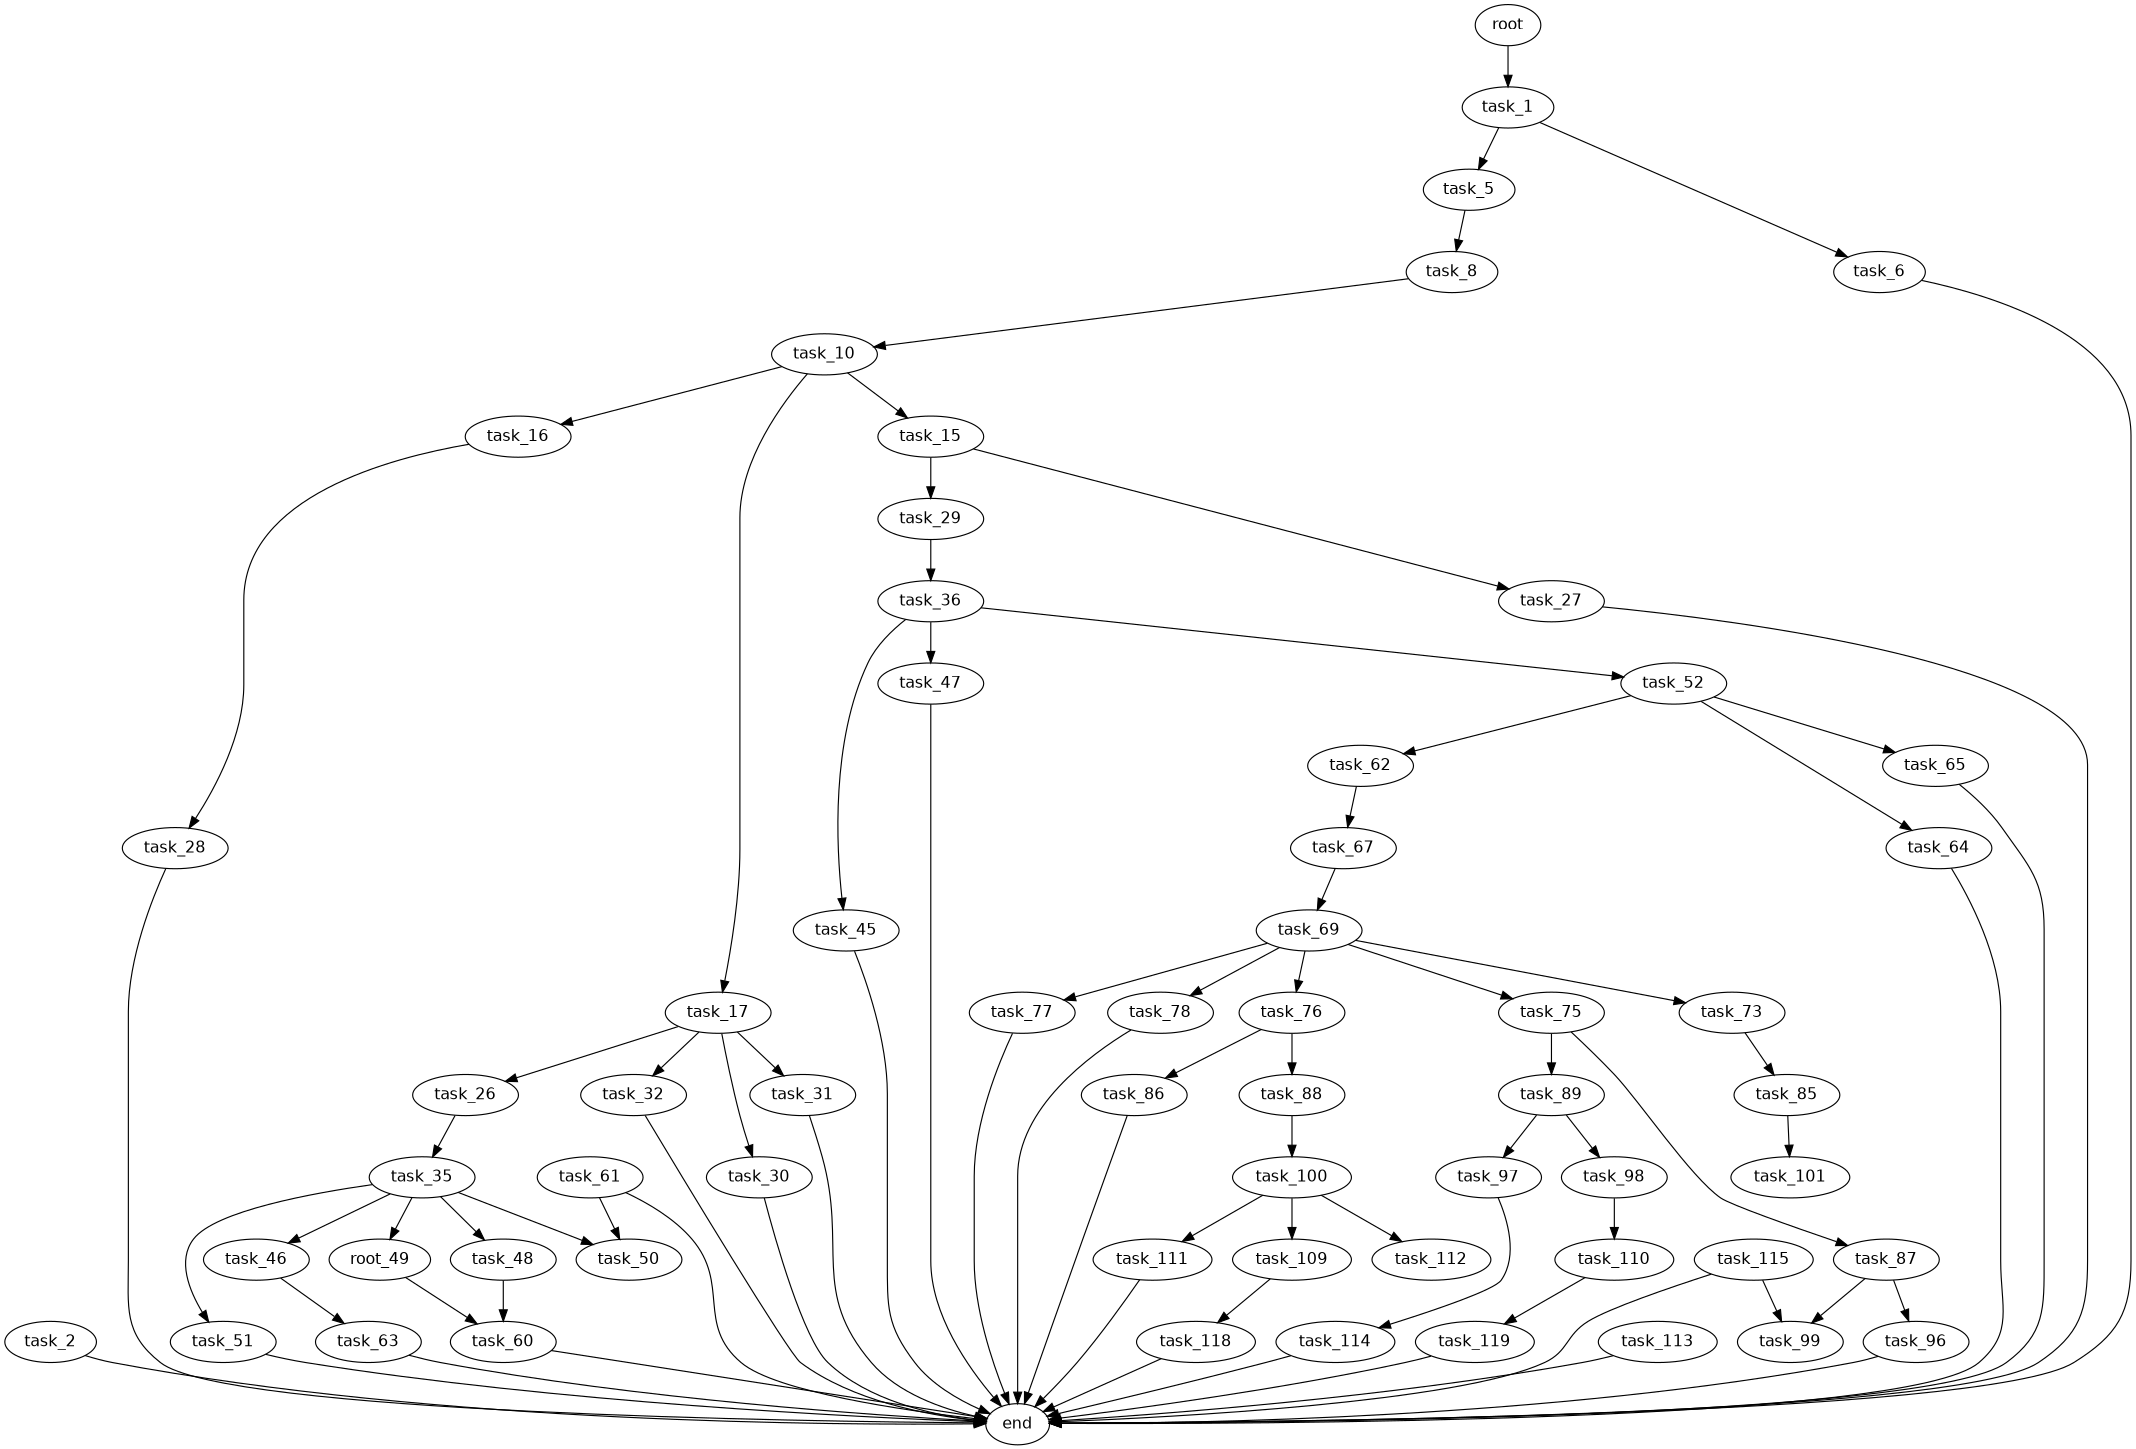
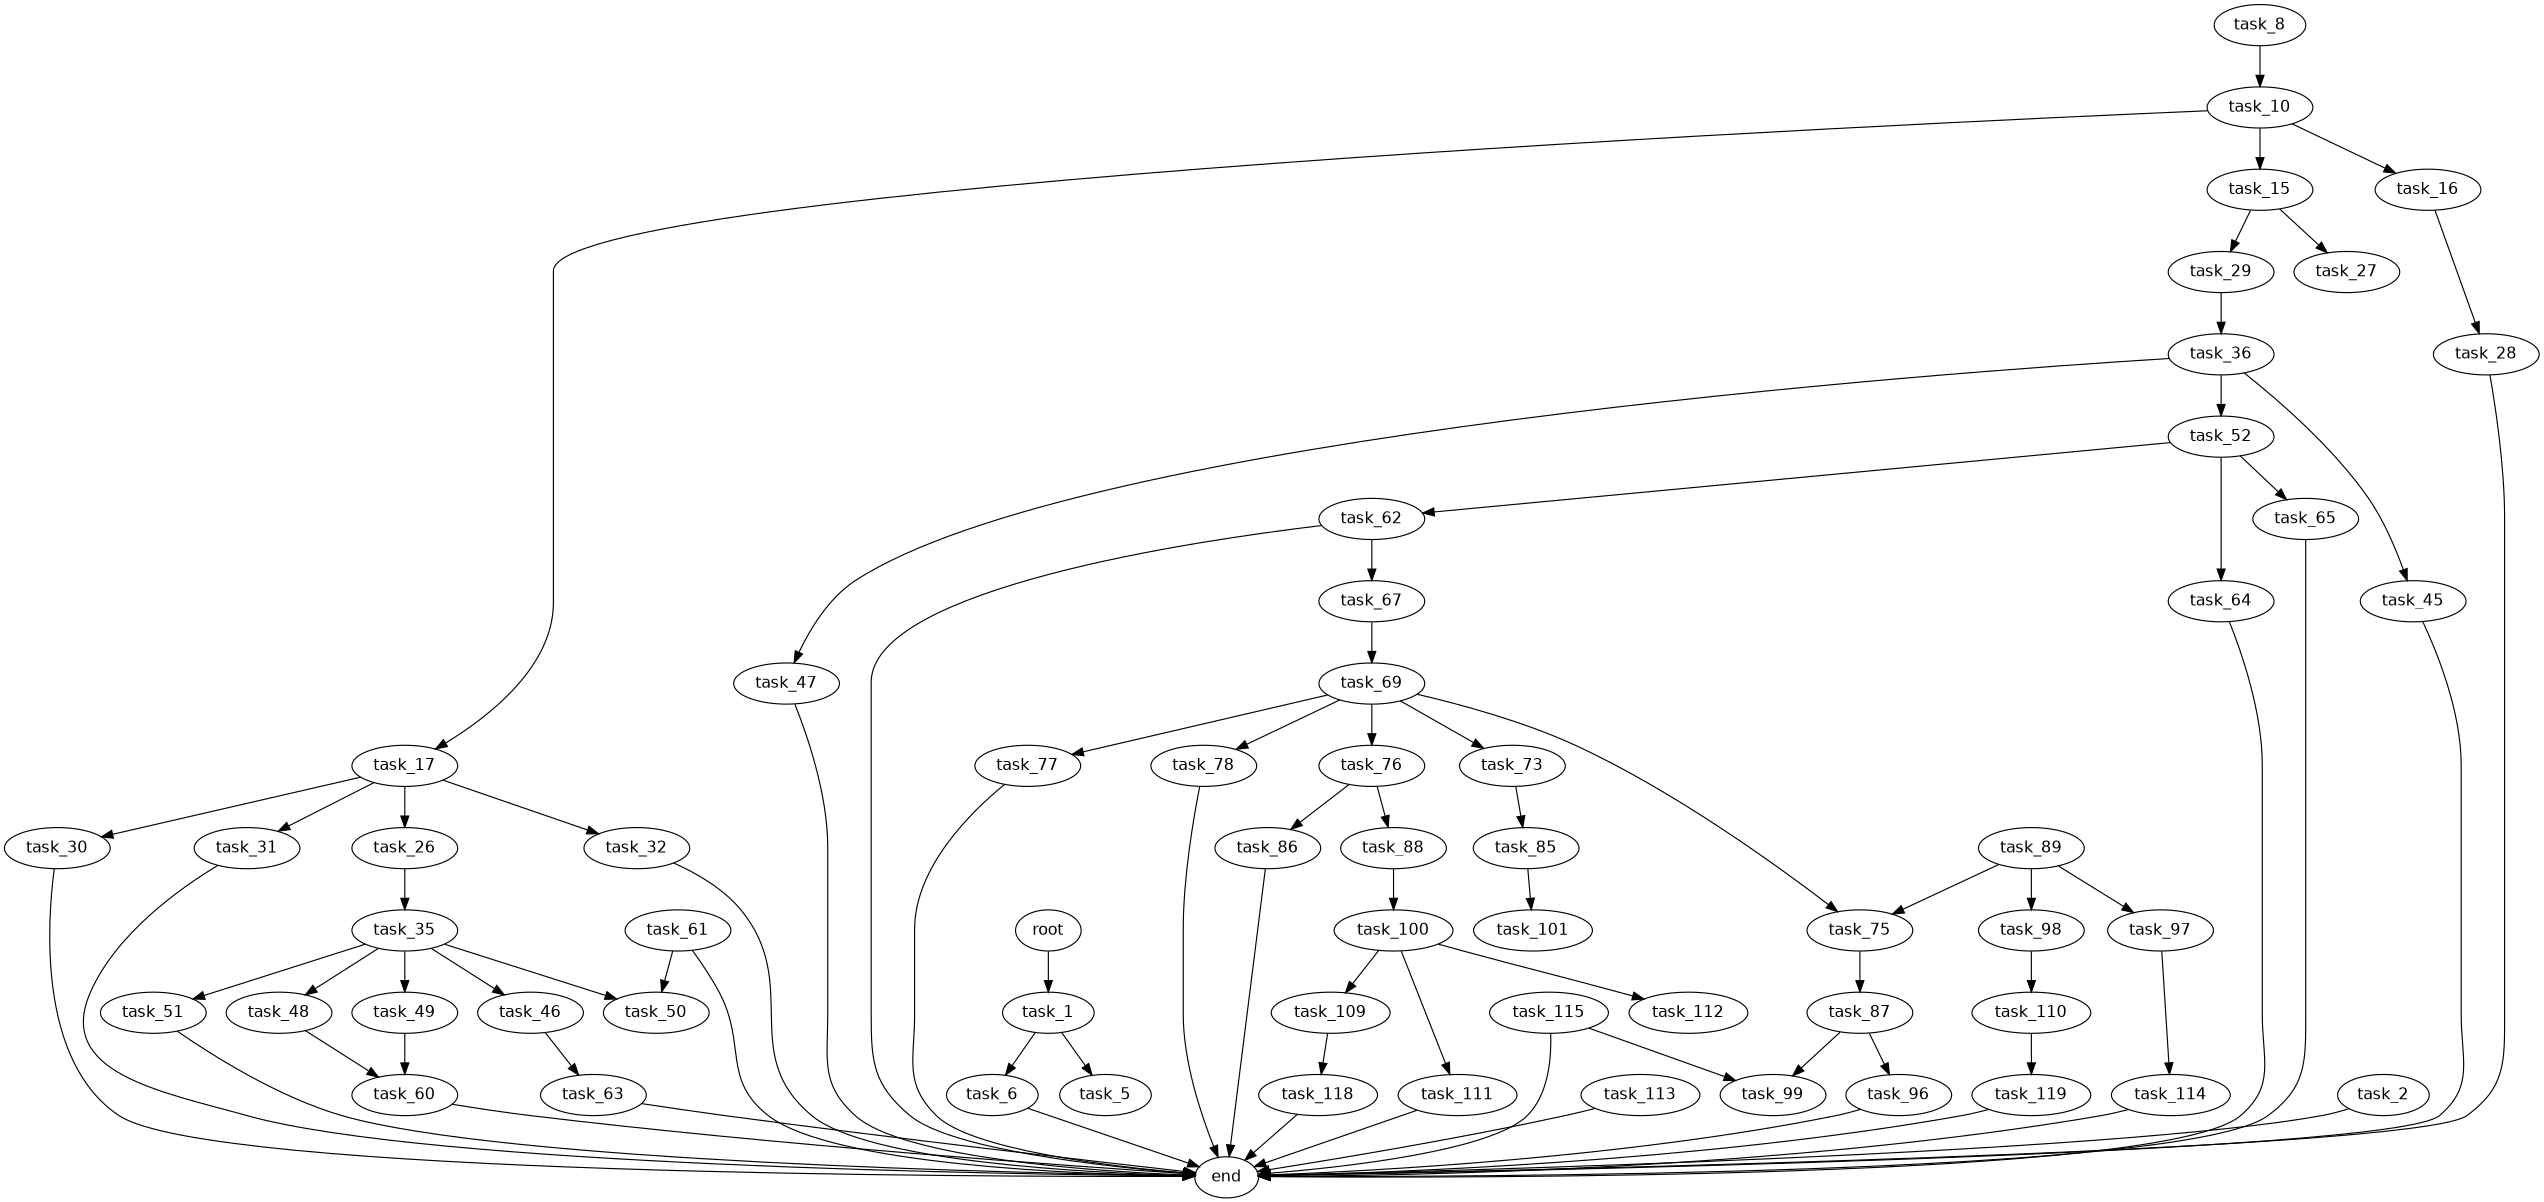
edge "task_5" -> "task_8": removed
edge "task_75" -> "task_89": reversed
node "root_49": label "root_49" -> "task_49"
edge "task_27" -> "end": now "task_62" -> "end"
